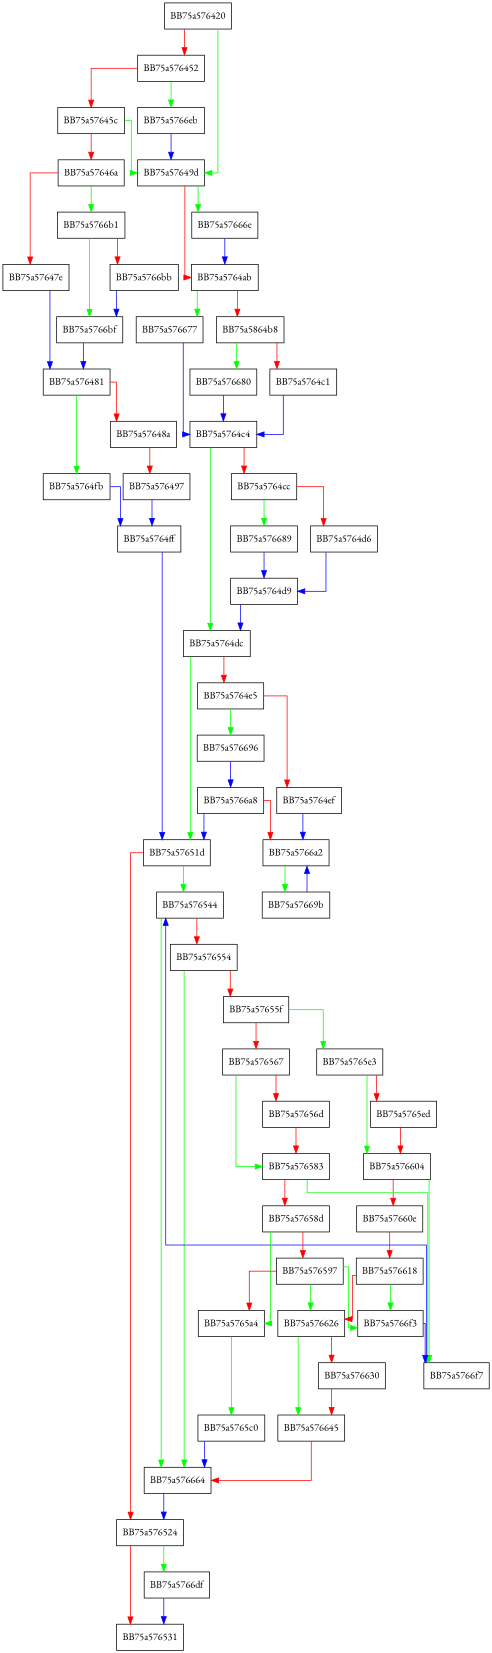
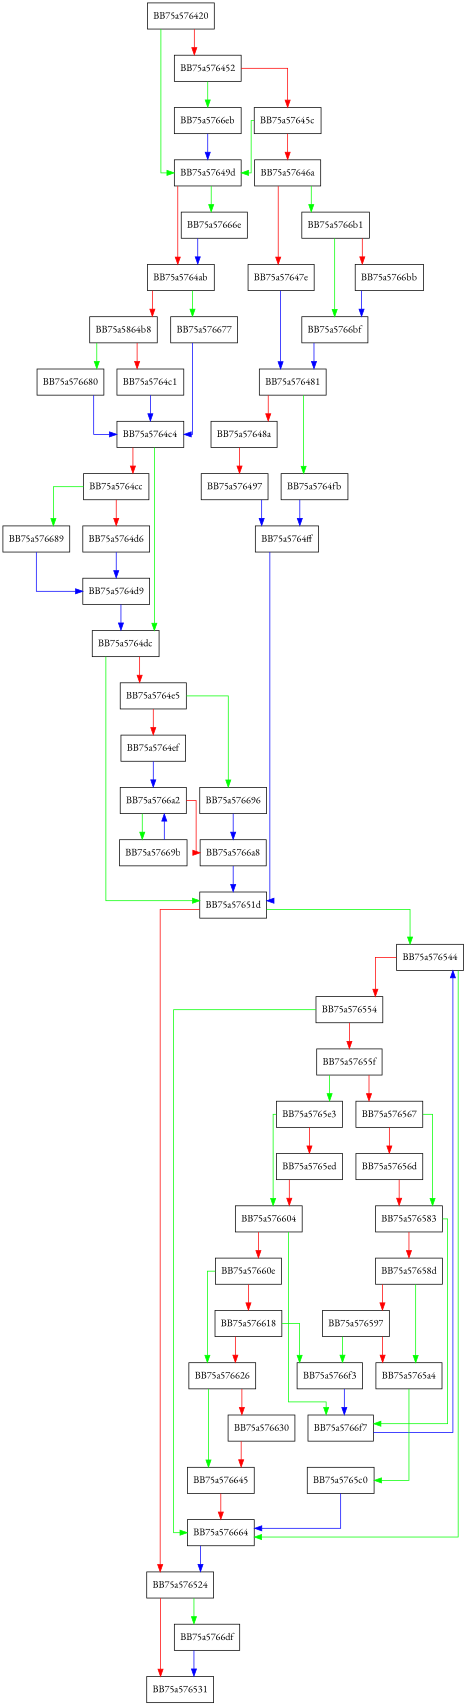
edge "BB75a5766a8" -> "BB75a5766a2": reversed
edge "BB75a576597" -> "BB75a576626": now "BB75a57660e" -> "BB75a576626"
